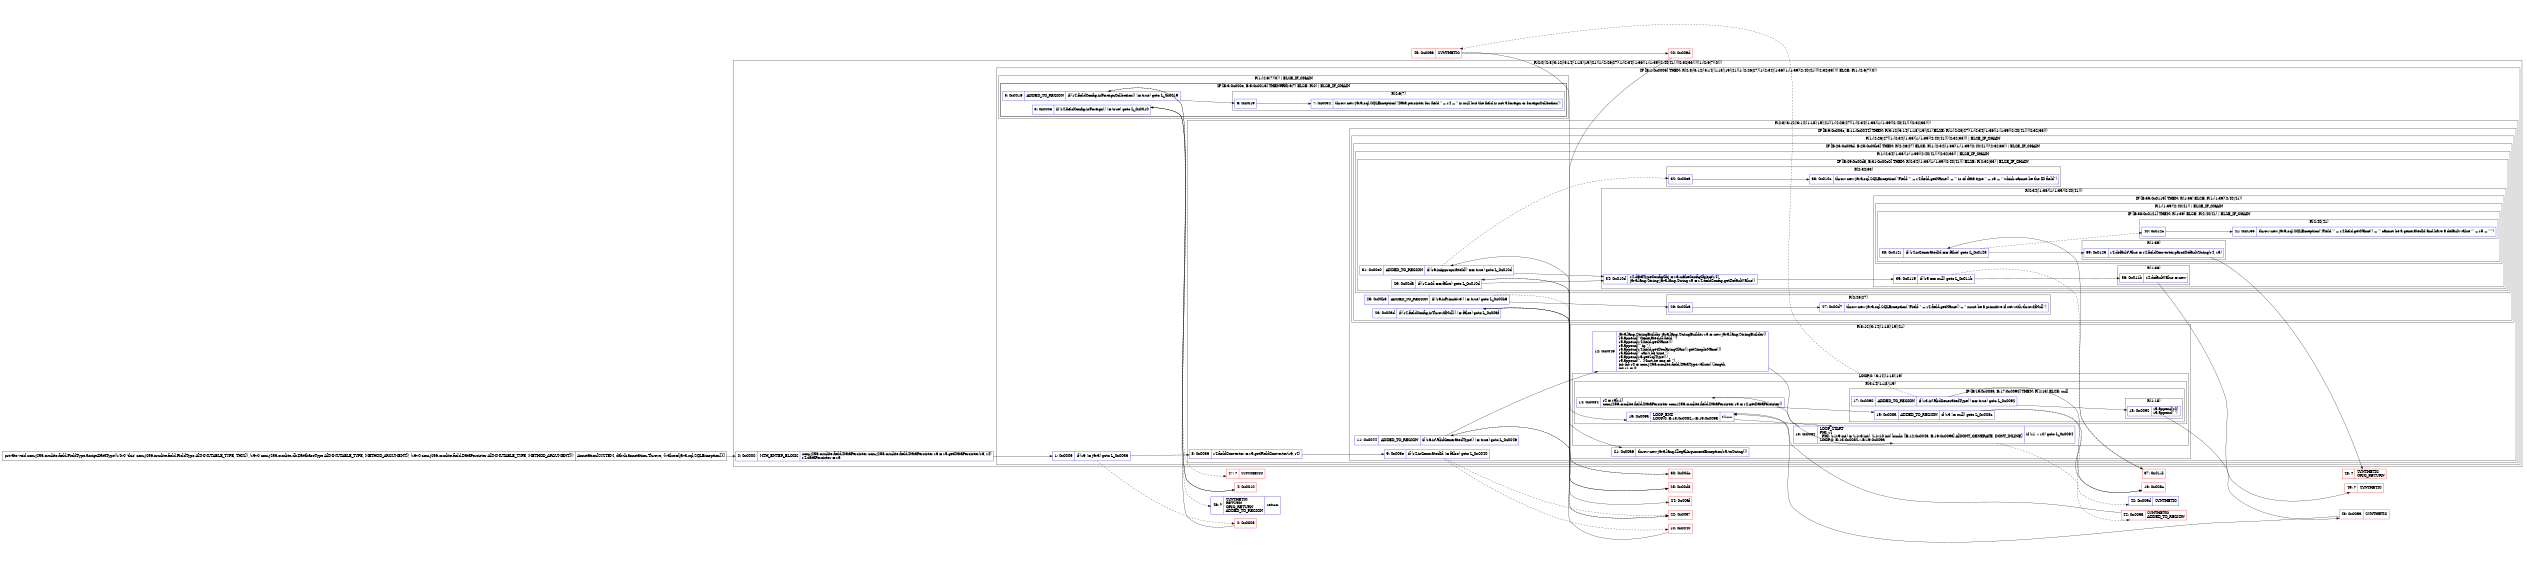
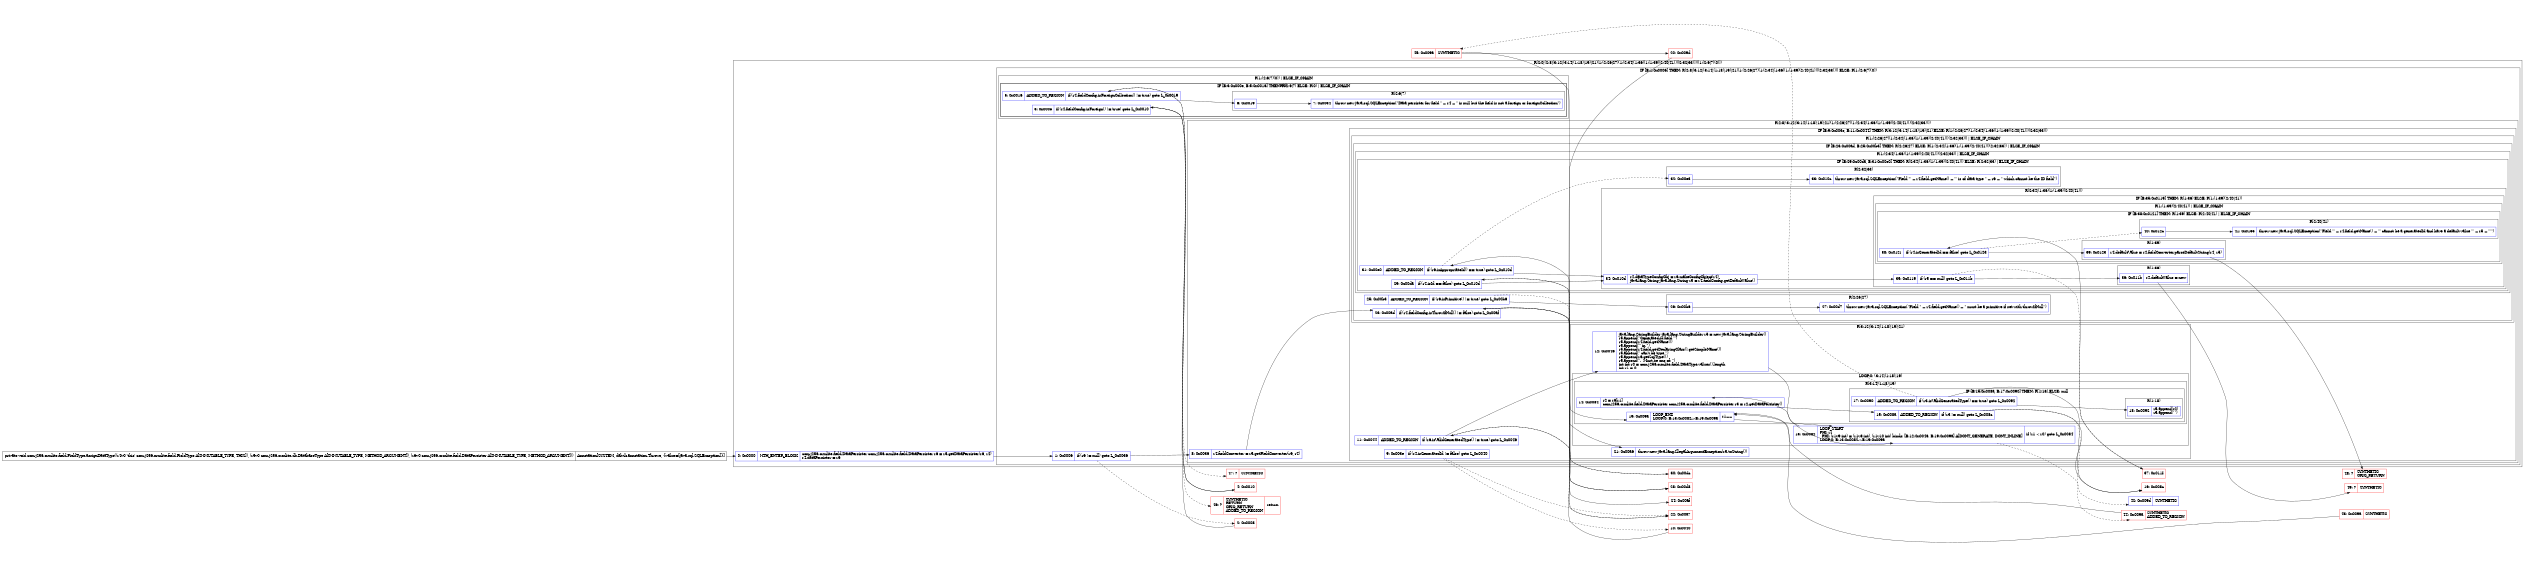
edge "8: 0x0036" -> "9: 0x003e": now "8: 0x0036" -> "23: 0x00ad"
node "1: 0x0006": text "if (r6 != java) goto L_0x0036" -> "if (r6 != null) goto L_0x0036"
edge "18: 0x0092" -> "43: 0x009a": removed
node "46: ?": color blue -> red
